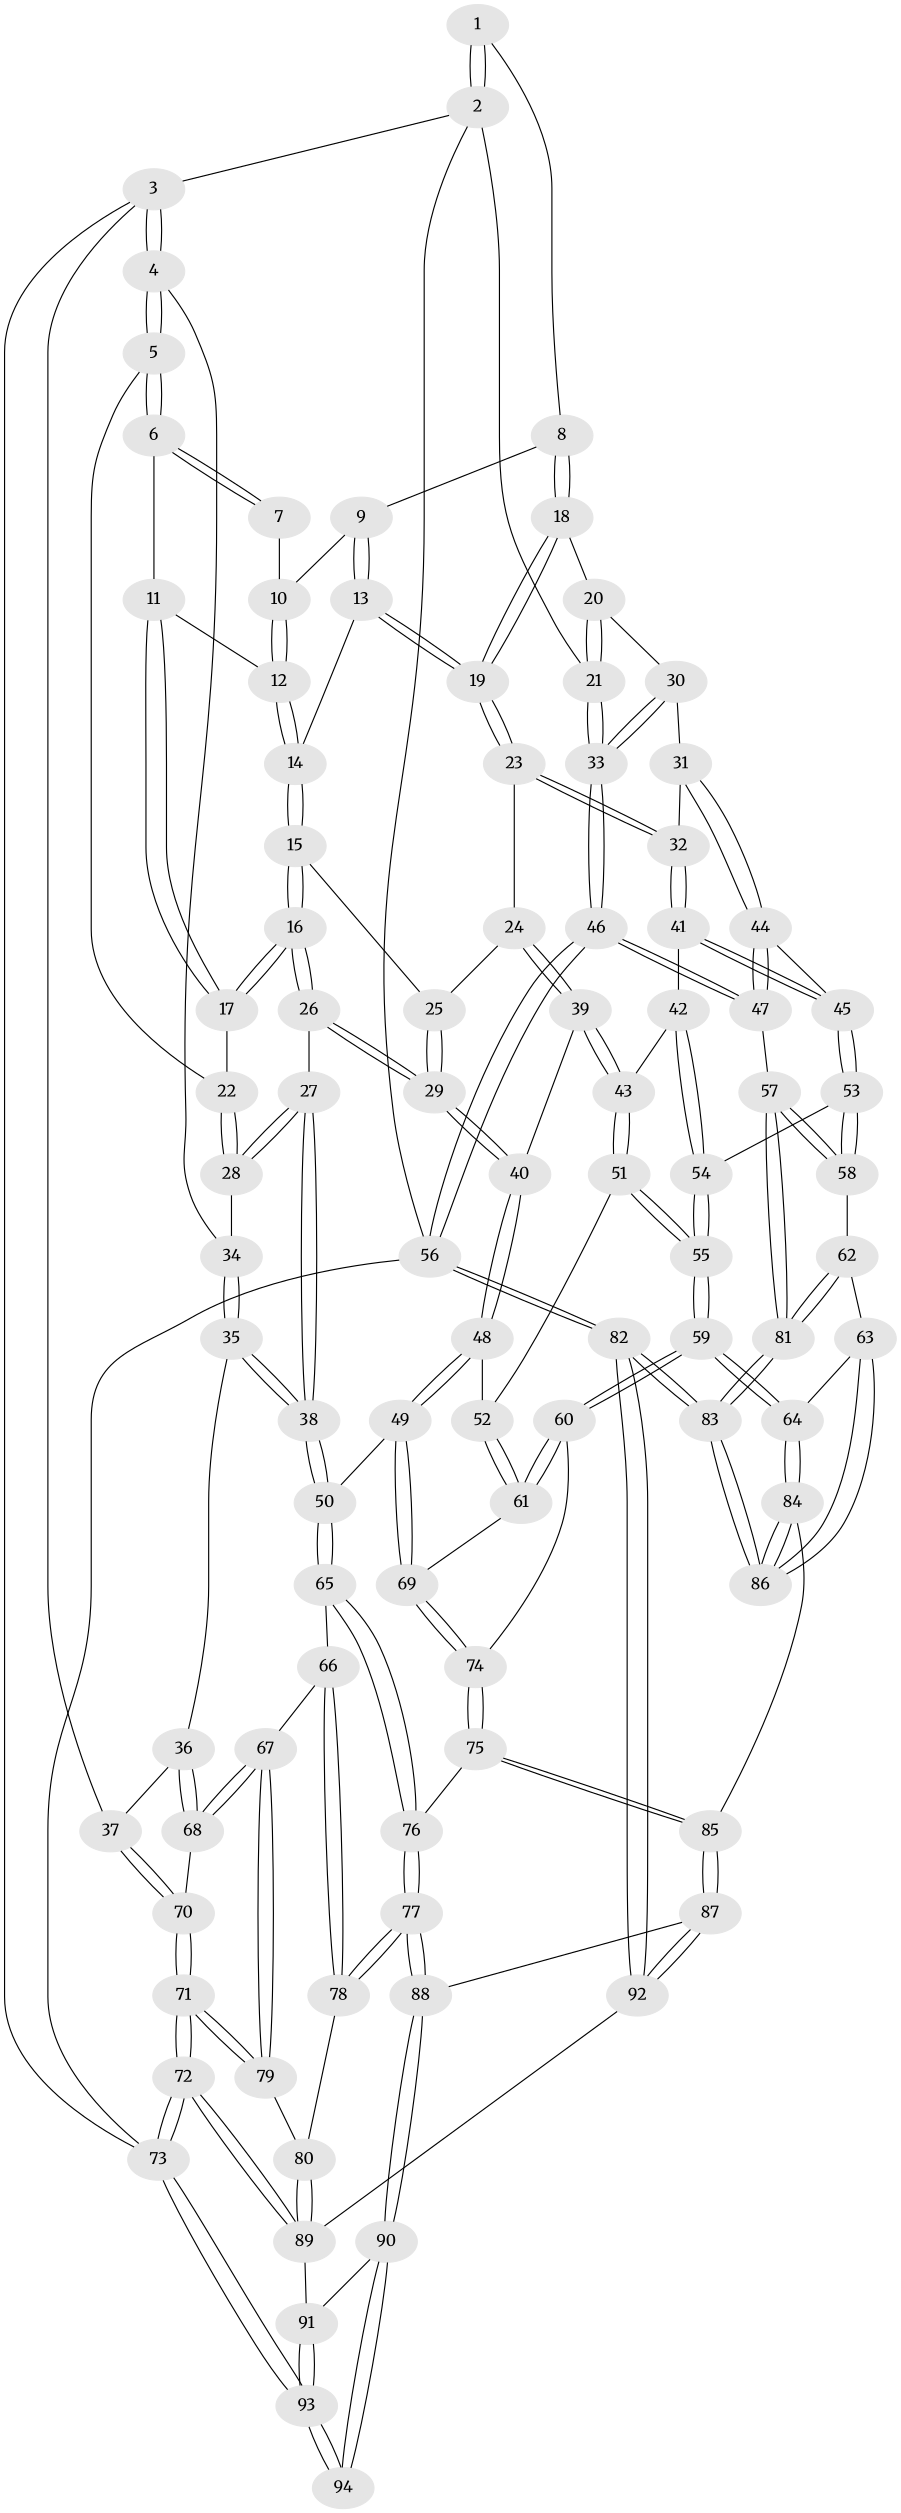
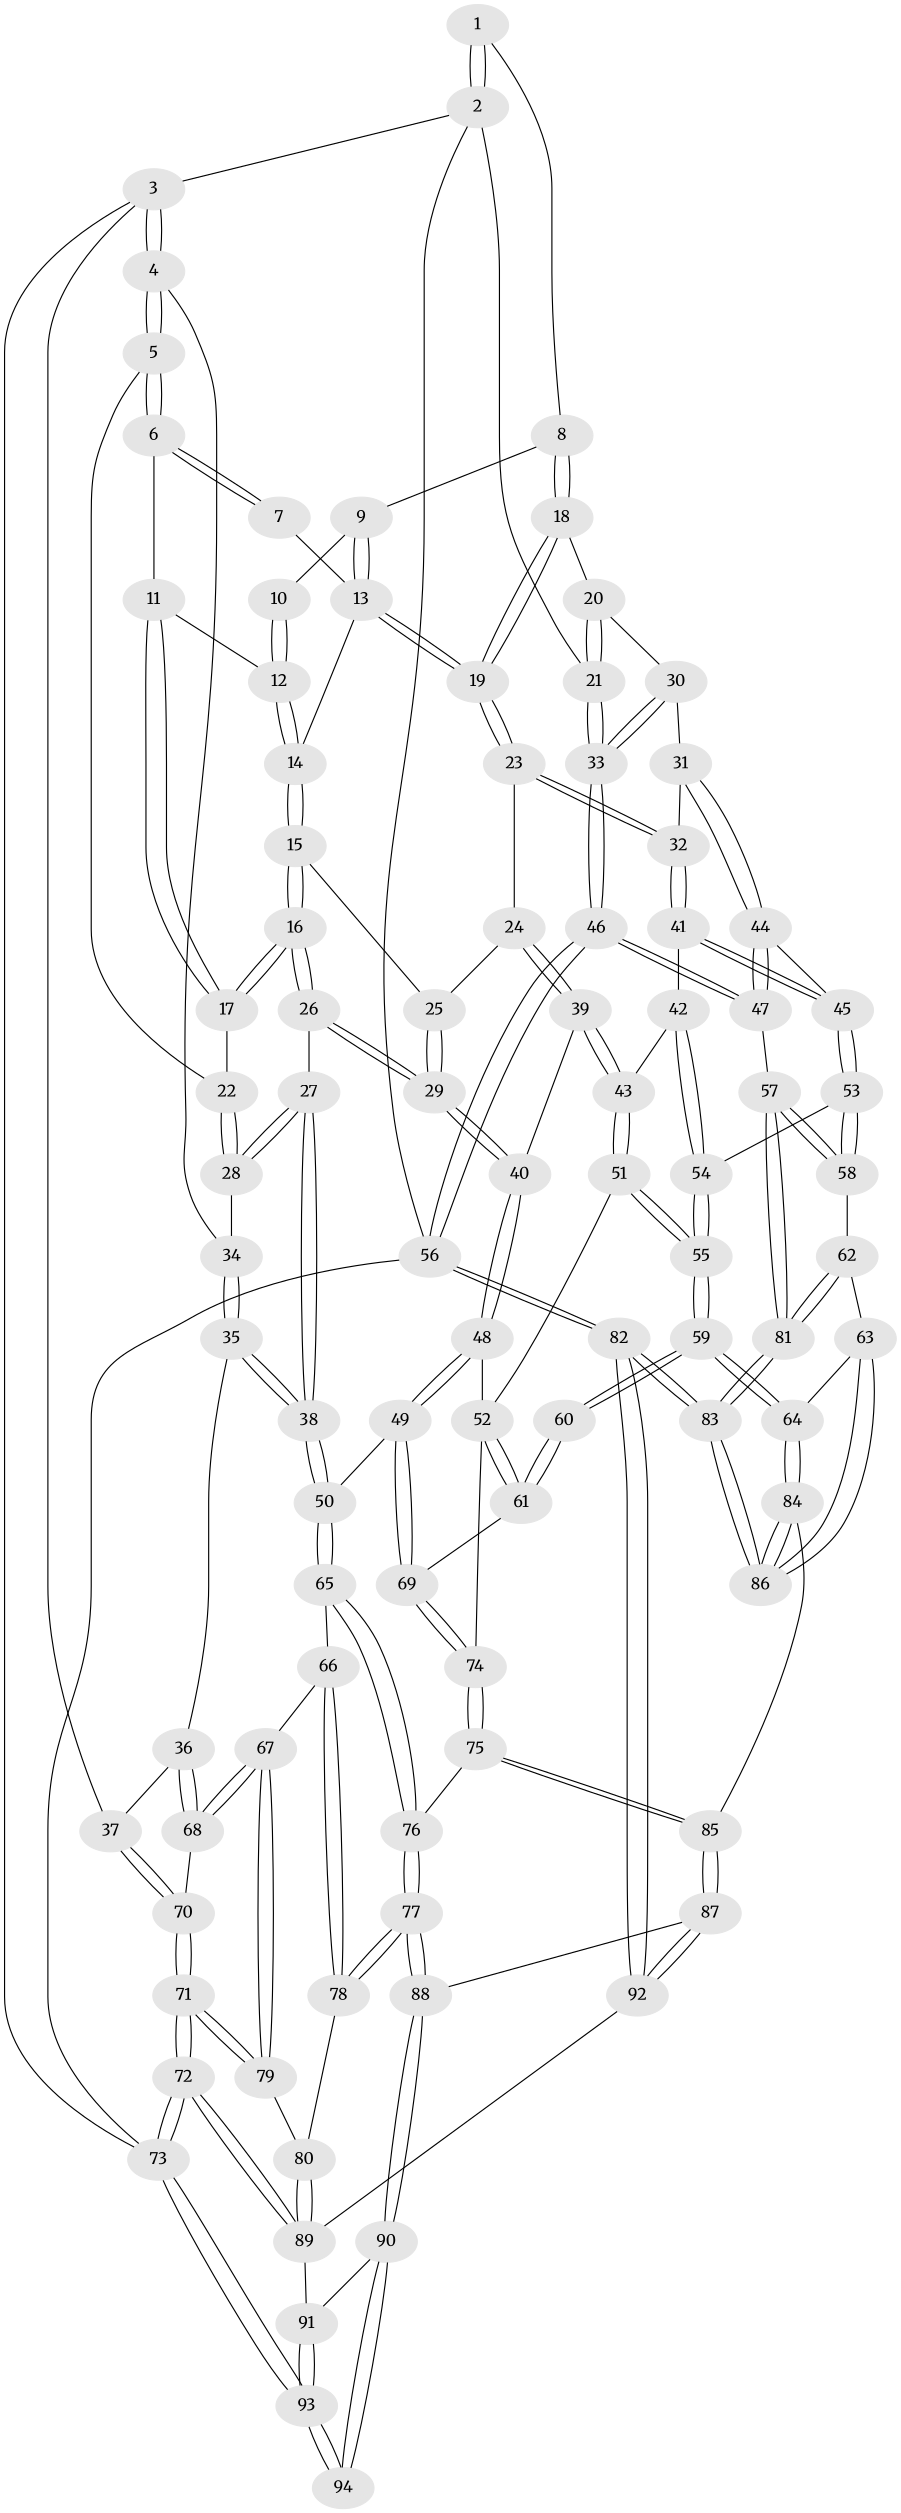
edge "7" -- "10": now "7" -- "13"
edge "60" -- "74": now "52" -- "74"
